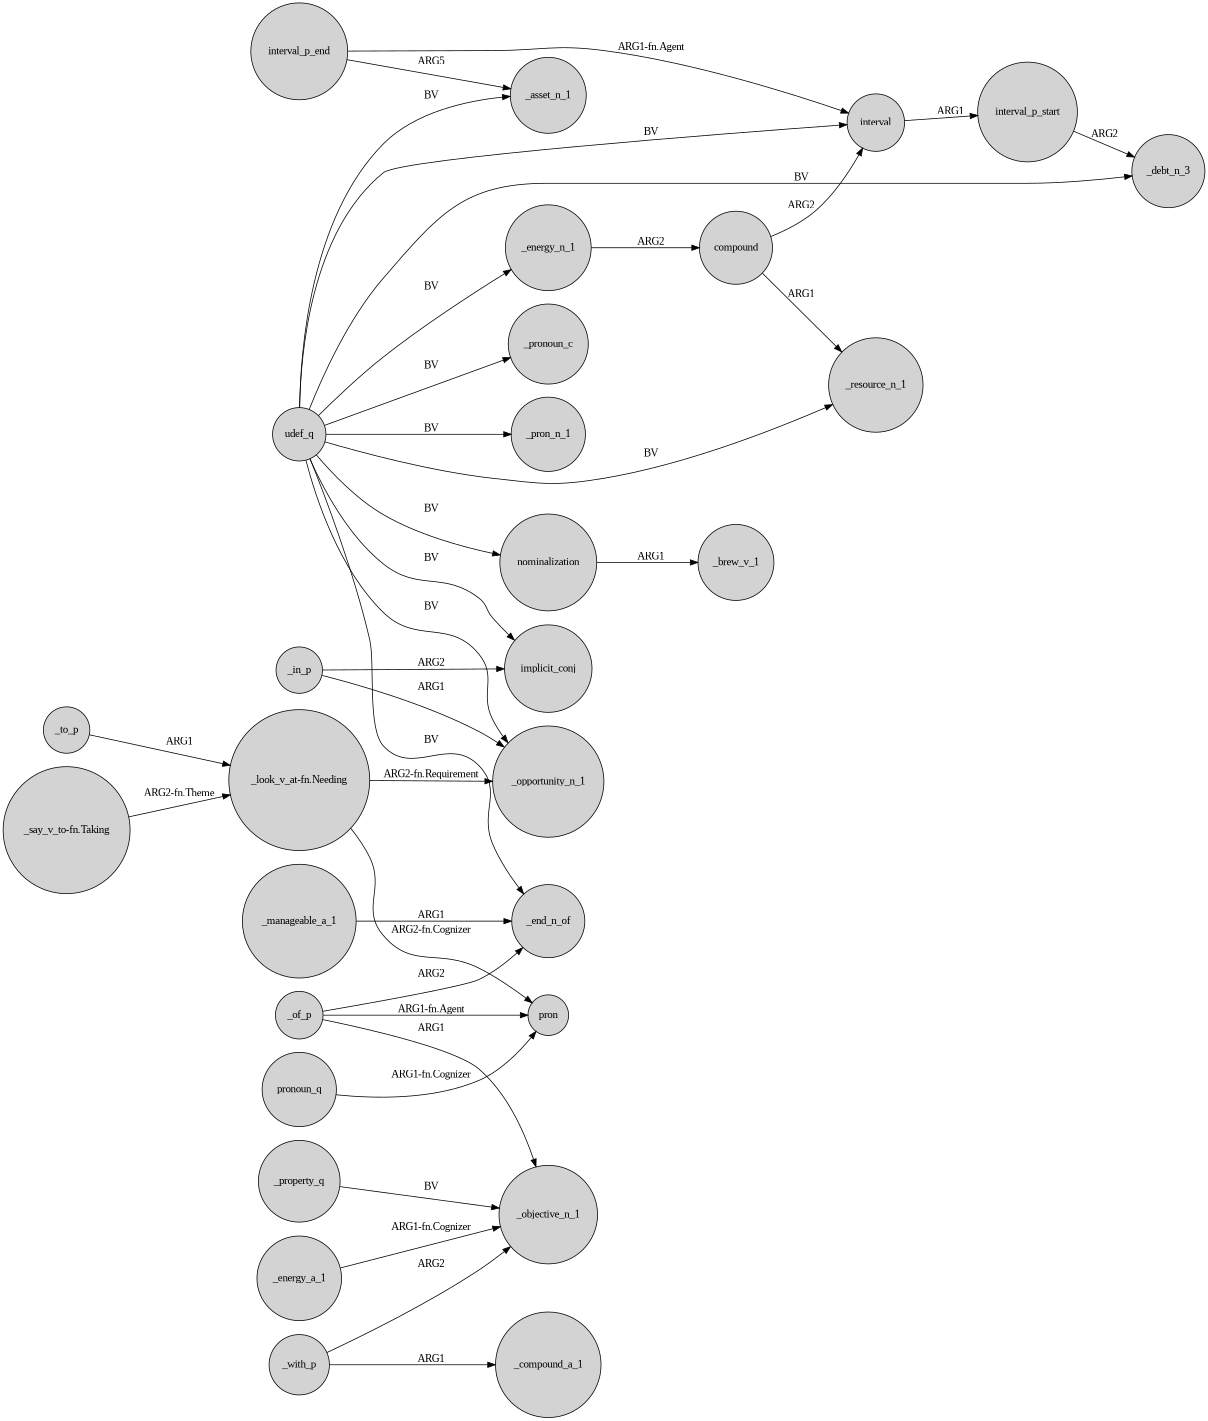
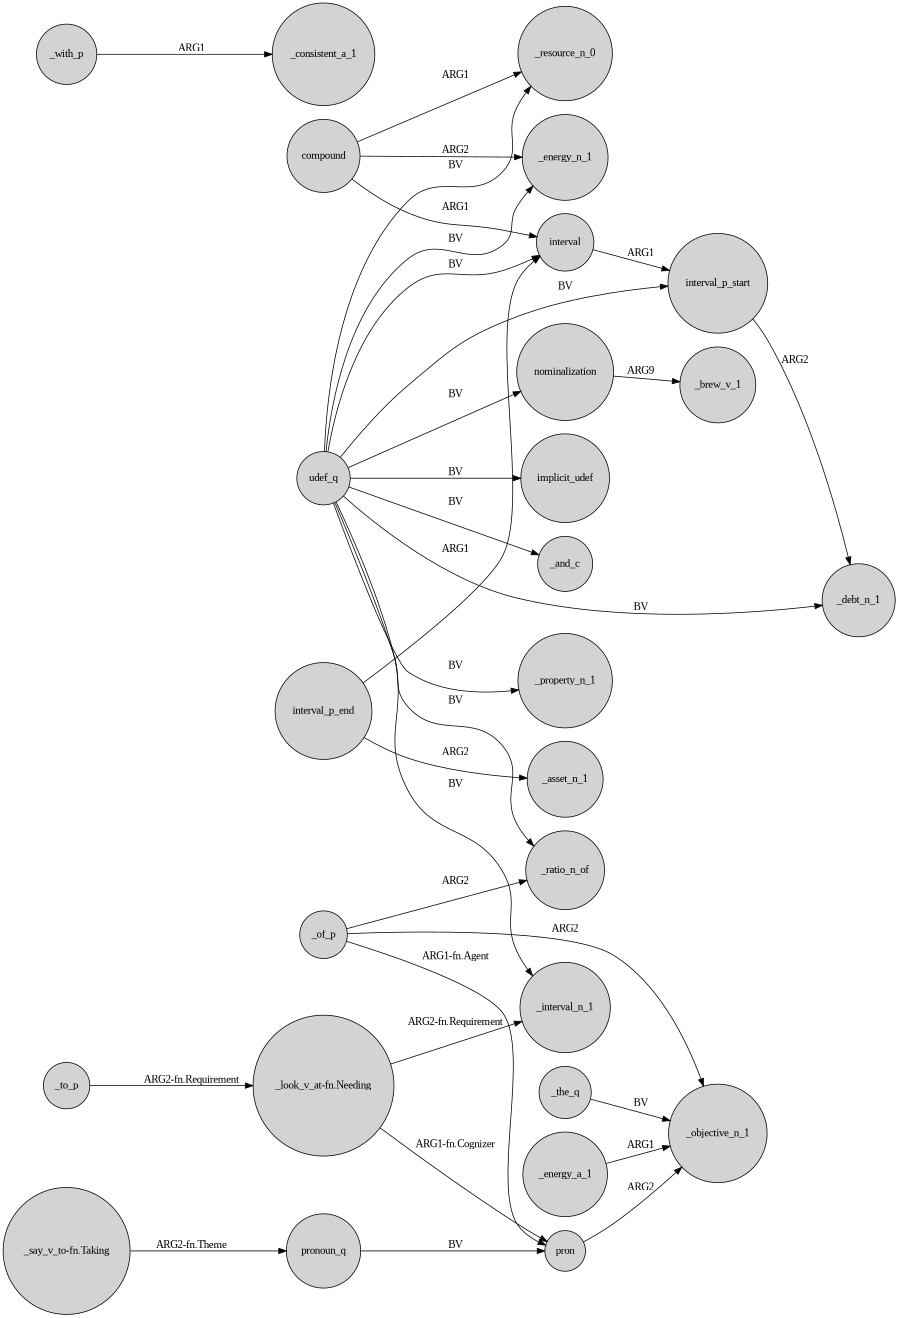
edge "interval_p_end" -> "interval": label "ARG1-fn.Agent" -> "ARG1"
edge "interval_p_end" -> "_asset_n_1": label "ARG5" -> "ARG2"
node "_debt_n_3": label "_debt_n_3" -> "_debt_n_1"
edge "compound" -> "interval": label "ARG2" -> "ARG1"
edge "udef_q" -> "_asset_n_1": now "udef_q" -> "interval_p_start"
edge "_energy_n_1" -> "compound": reversed
node "_pronoun_c": label "_pronoun_c" -> "_and_c"
node "_resource_n_1": label "_resource_n_1" -> "_resource_n_0"
node "_pron_n_1": label "_pron_n_1" -> "_property_n_1"
edge "nominalization" -> "_brew_v_1": label "ARG1" -> "ARG9"
node "implicit_conj": label "implicit_conj" -> "implicit_udef"
node "_in_p": removed
edge "_to_p" -> "_look_v_at-fn.Needing": label "ARG1" -> "ARG2-fn.Requirement"
node "_opportunity_n_1": label "_opportunity_n_1" -> "_interval_n_1"
edge "_say_v_to-fn.Taking" -> "_look_v_at-fn.Needing": now "_say_v_to-fn.Taking" -> "pronoun_q"
node "_manageable_a_1": removed
node "_end_n_of": label "_end_n_of" -> "_ratio_n_of"
edge "_look_v_at-fn.Needing" -> "pron": label "ARG2-fn.Cognizer" -> "ARG1-fn.Cognizer"
edge "_of_p" -> "_objective_n_1": label "ARG1" -> "ARG2"
edge "pronoun_q" -> "pron": label "ARG1-fn.Cognizer" -> "BV"
node "_property_q": label "_property_q" -> "_the_q"
edge "_energy_a_1" -> "_objective_n_1": label "ARG1-fn.Cognizer" -> "ARG1"
edge "_with_p" -> "_objective_n_1": now "pron" -> "_objective_n_1"
node "_compound_a_1": label "_compound_a_1" -> "_consistent_a_1"
